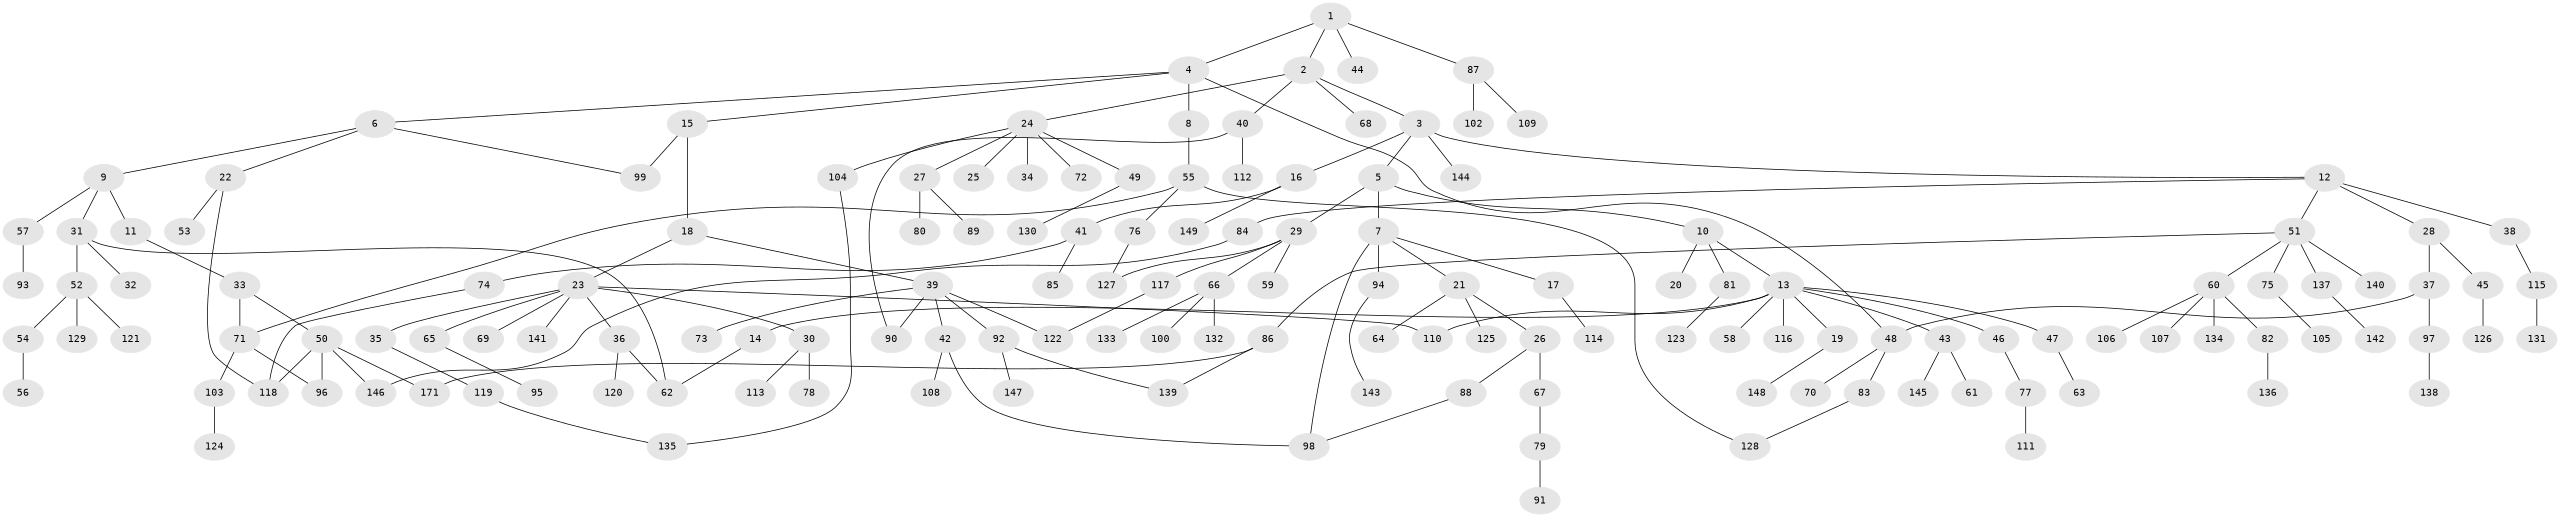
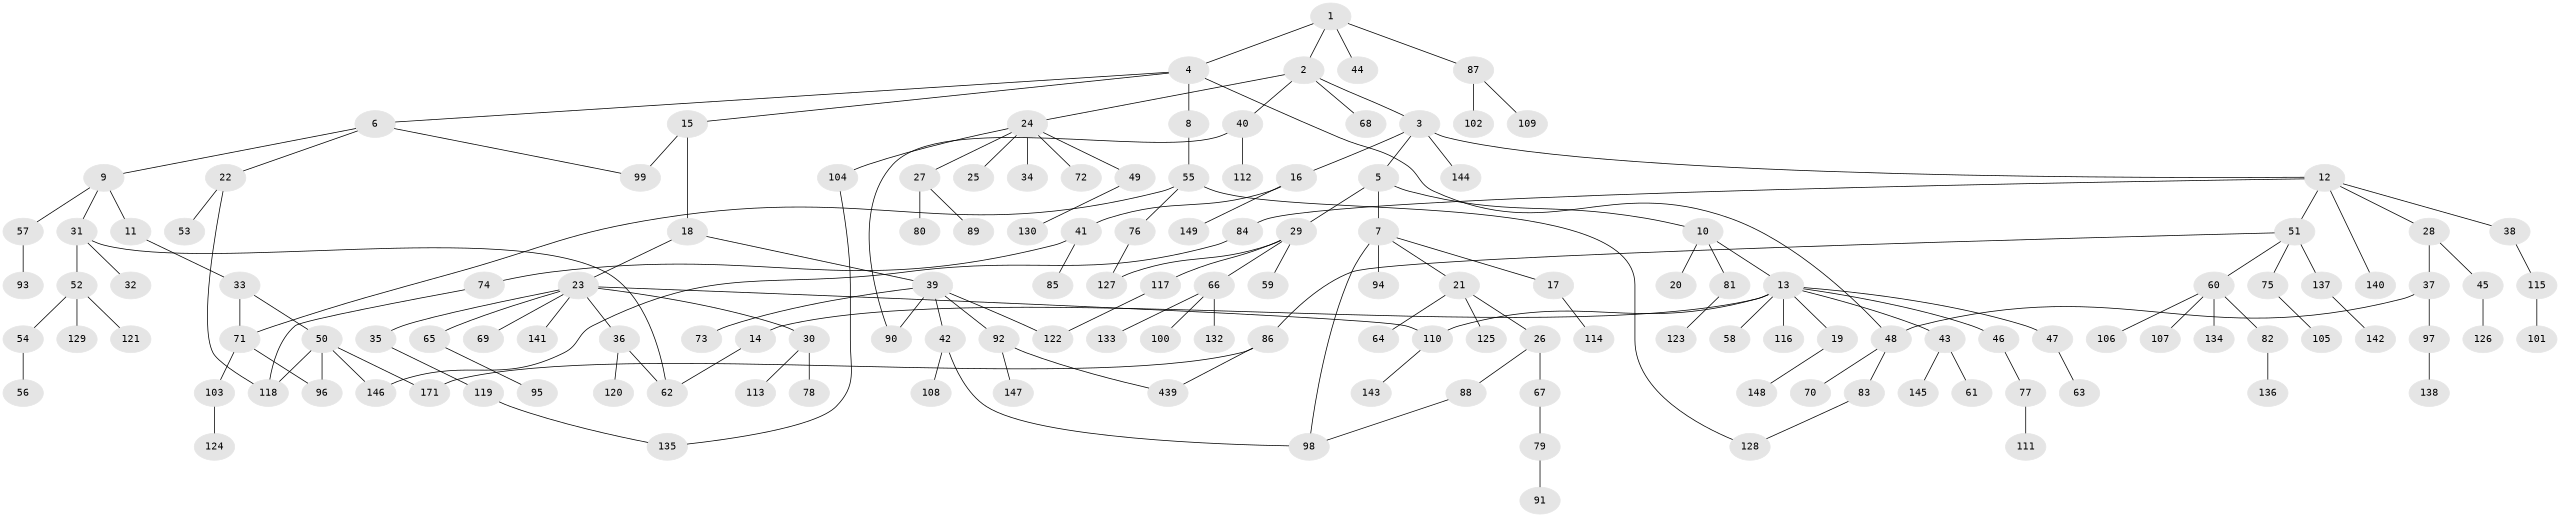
edge "51" -- "140": now "12" -- "140"
edge "94" -- "143": now "110" -- "143"
node "131": label "131" -> "101"
node "139": label "139" -> "439"
